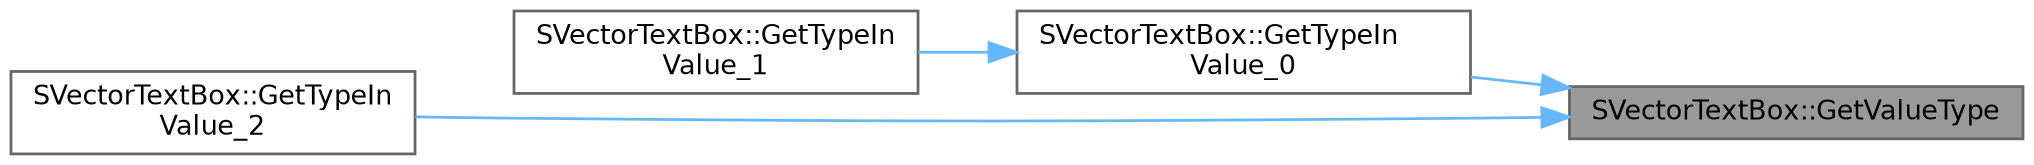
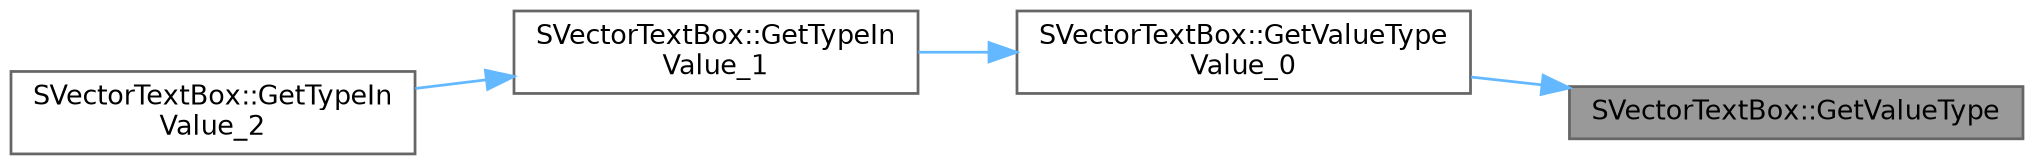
node "SVectorTextBox::GetTypeIn Value_0": label "SVectorTextBox::GetTypeIn Value_0" -> "SVectorTextBox::GetValueType Value_0"
edge "SVectorTextBox::GetTypeIn Value_2" -> "SVectorTextBox::GetValueType": now "SVectorTextBox::GetTypeIn Value_2" -> "SVectorTextBox::GetTypeIn Value_1"
